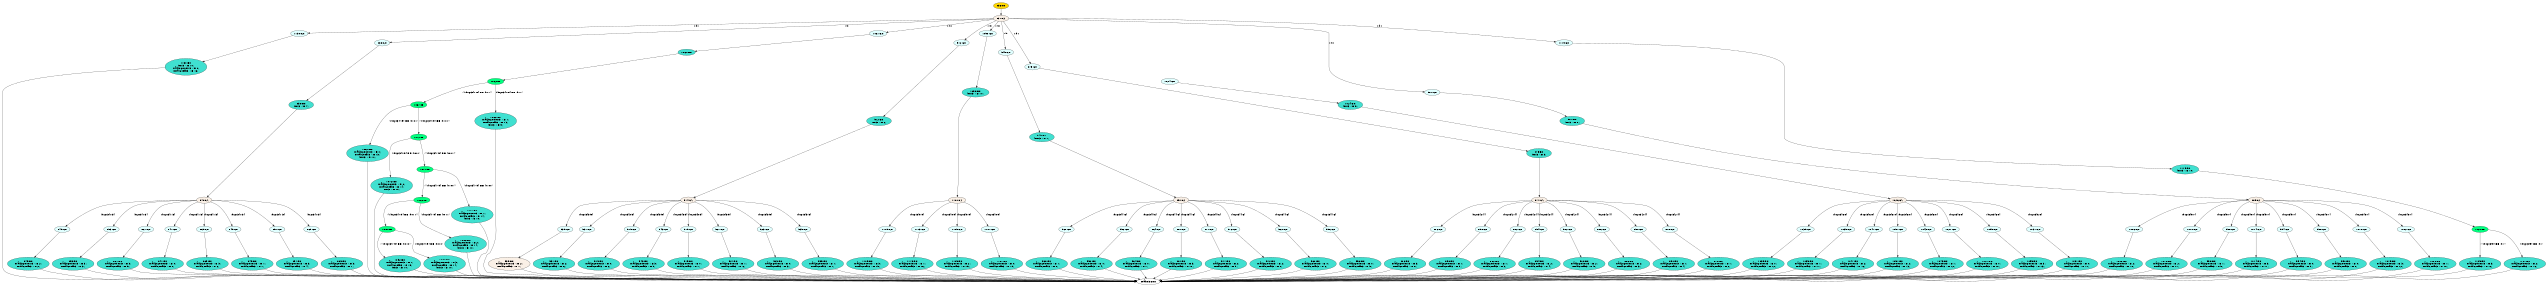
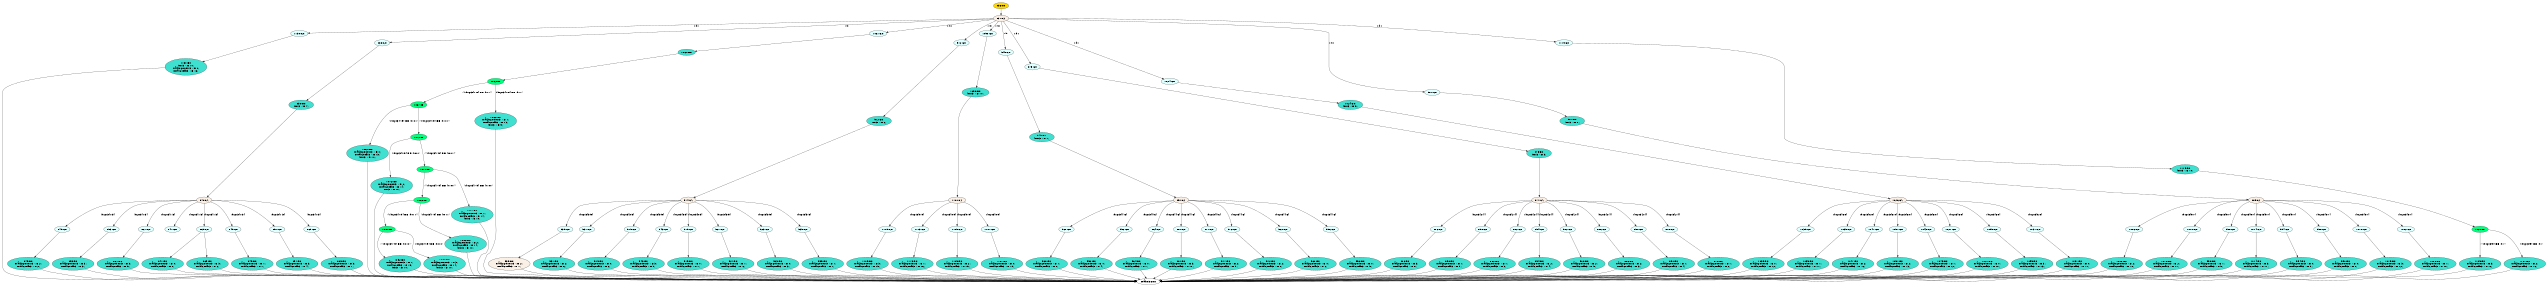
edge "837:CS" -> "1024:CA": added, label "1'b1"
edge "841:CA" -> "841:BL TrailingOnes_3 <= 0; TotalCoeff_3 <= 0;": now "865:CA" -> "841:BL TrailingOnes_3 <= 0; TotalCoeff_3 <= 0;"
